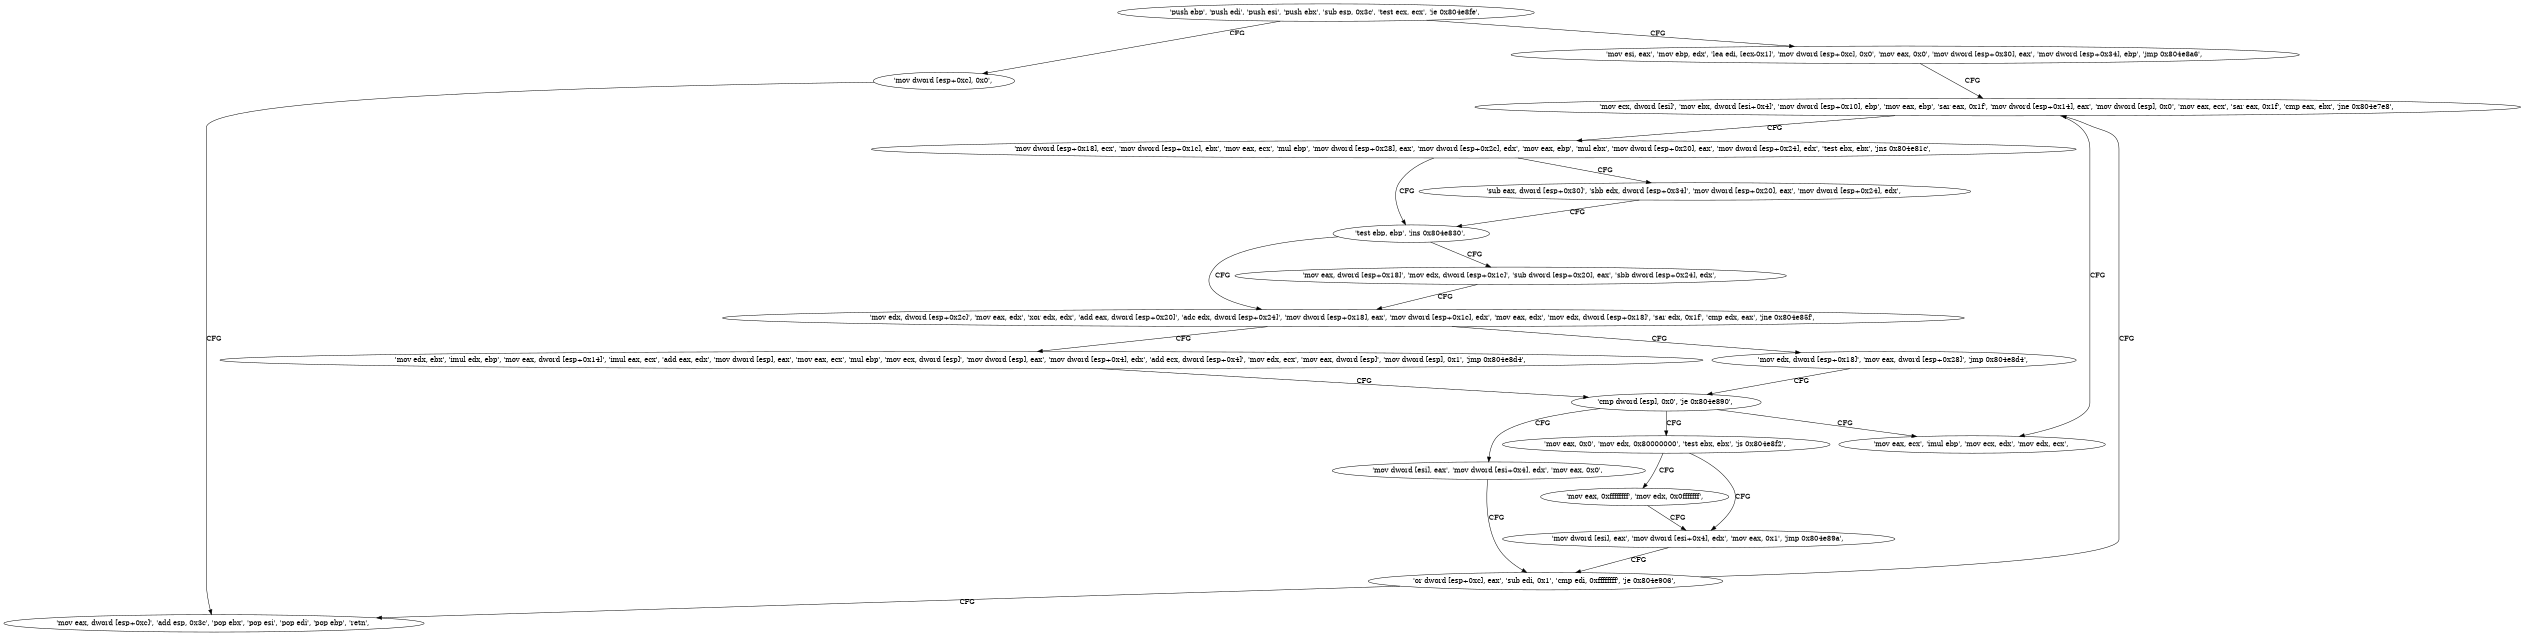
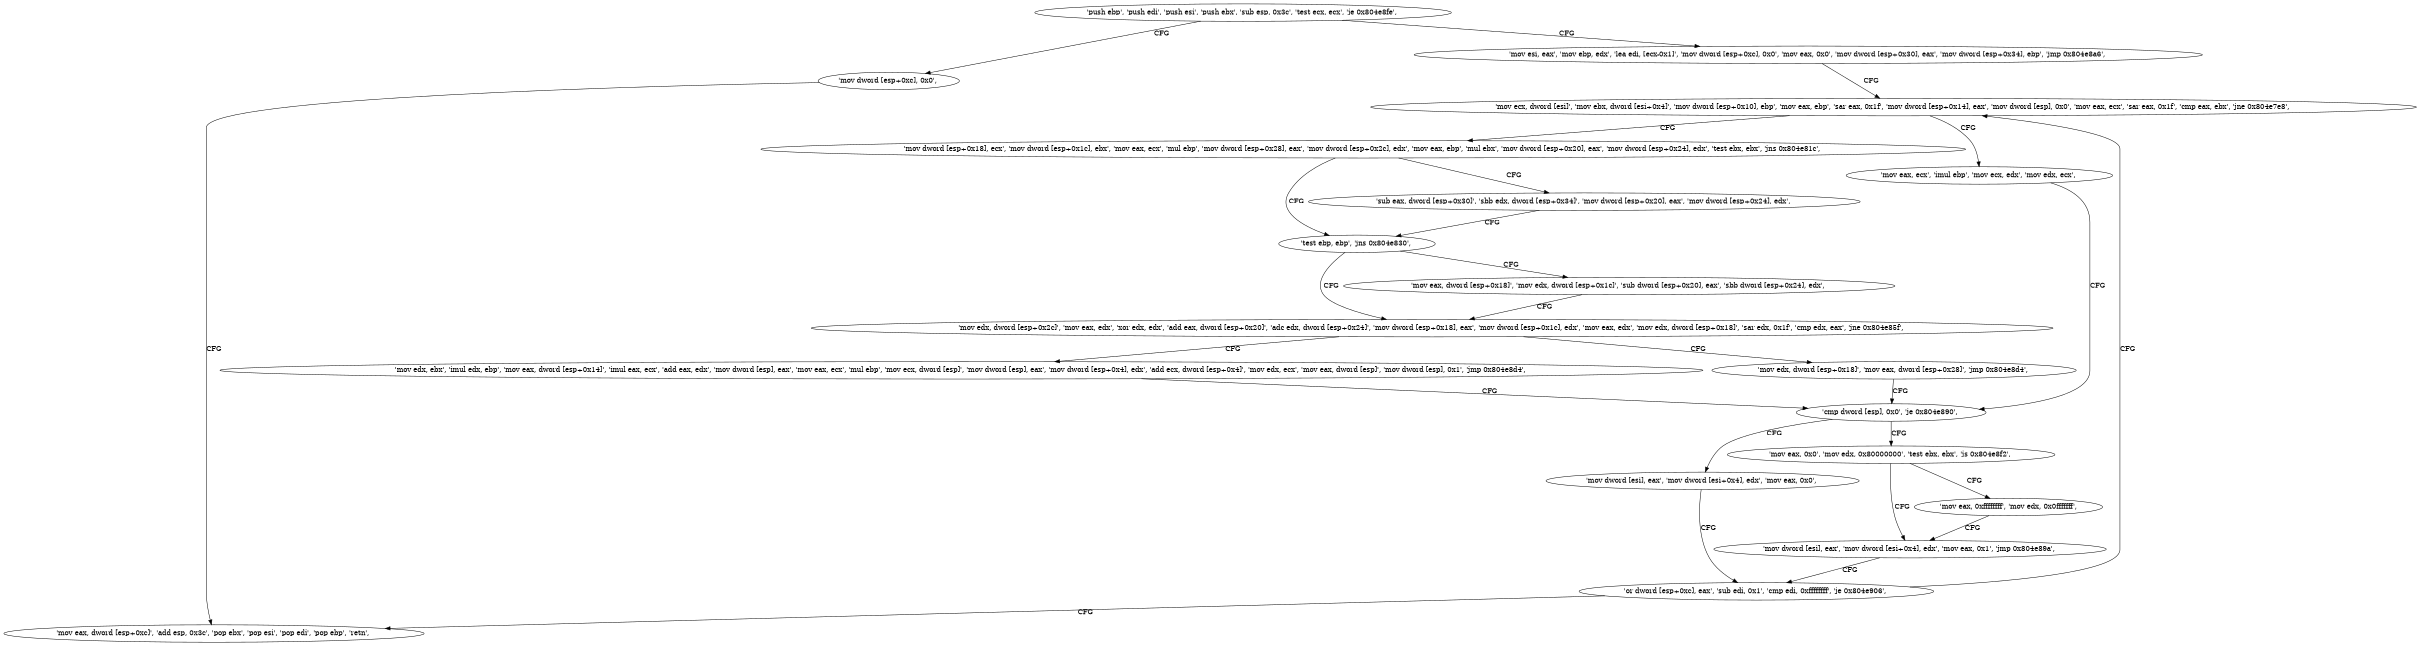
edge "'cmp dword [esp], 0x0', 'je 0x804e890'," -> "'mov eax, ecx', 'imul ebp', 'mov ecx, edx', 'mov edx, ecx',": reversed
